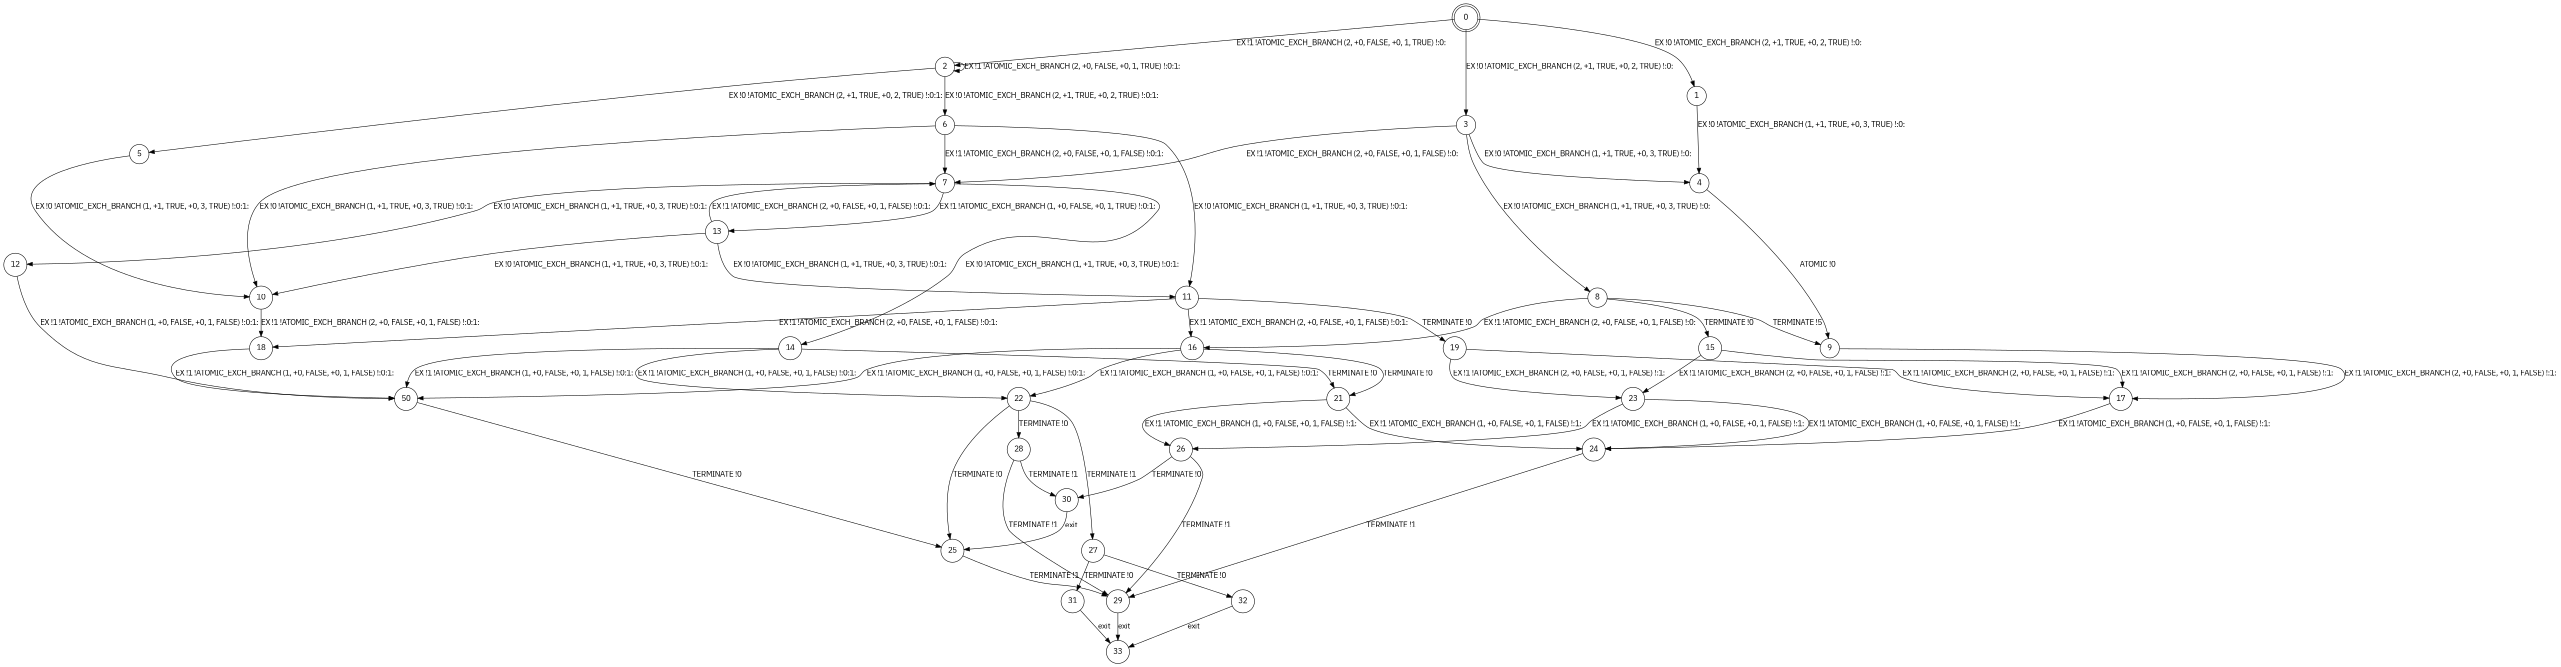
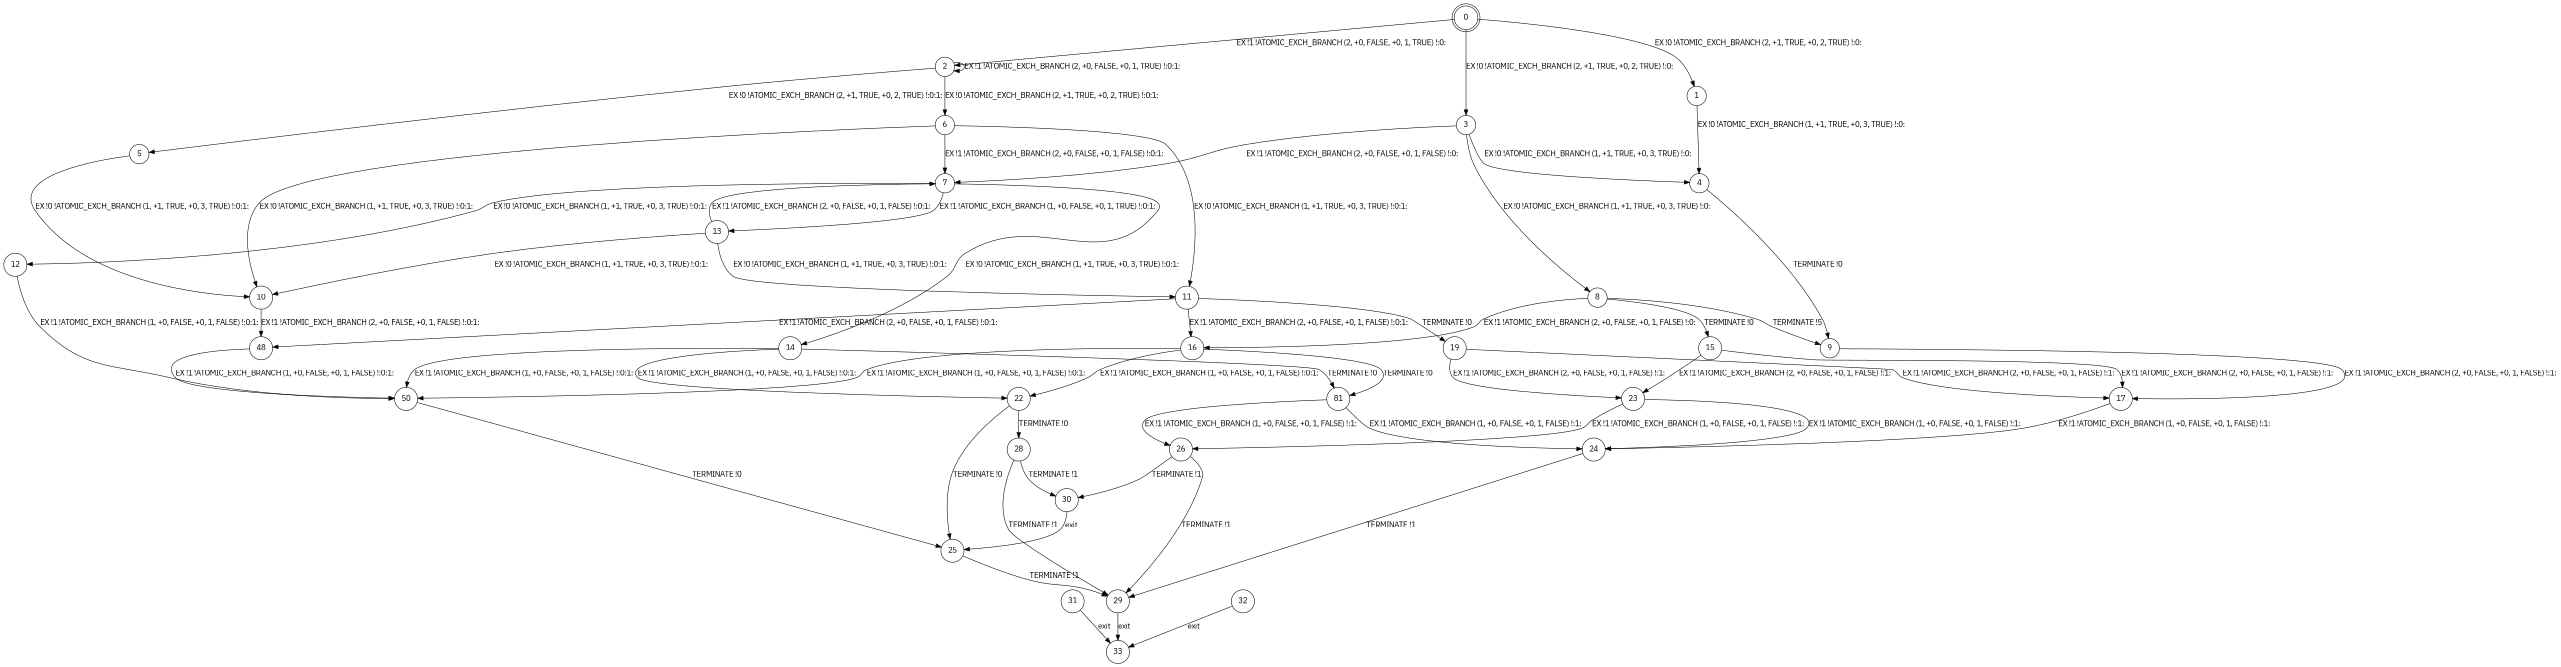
edge "4" -> "9": label "ATOMIC !0" -> "TERMINATE !0"
node "18": label "18" -> "48"
node "21": label "21" -> "81"
edge "26" -> "30": label "TERMINATE !0" -> "TERMINATE !1"
node "27": removed
